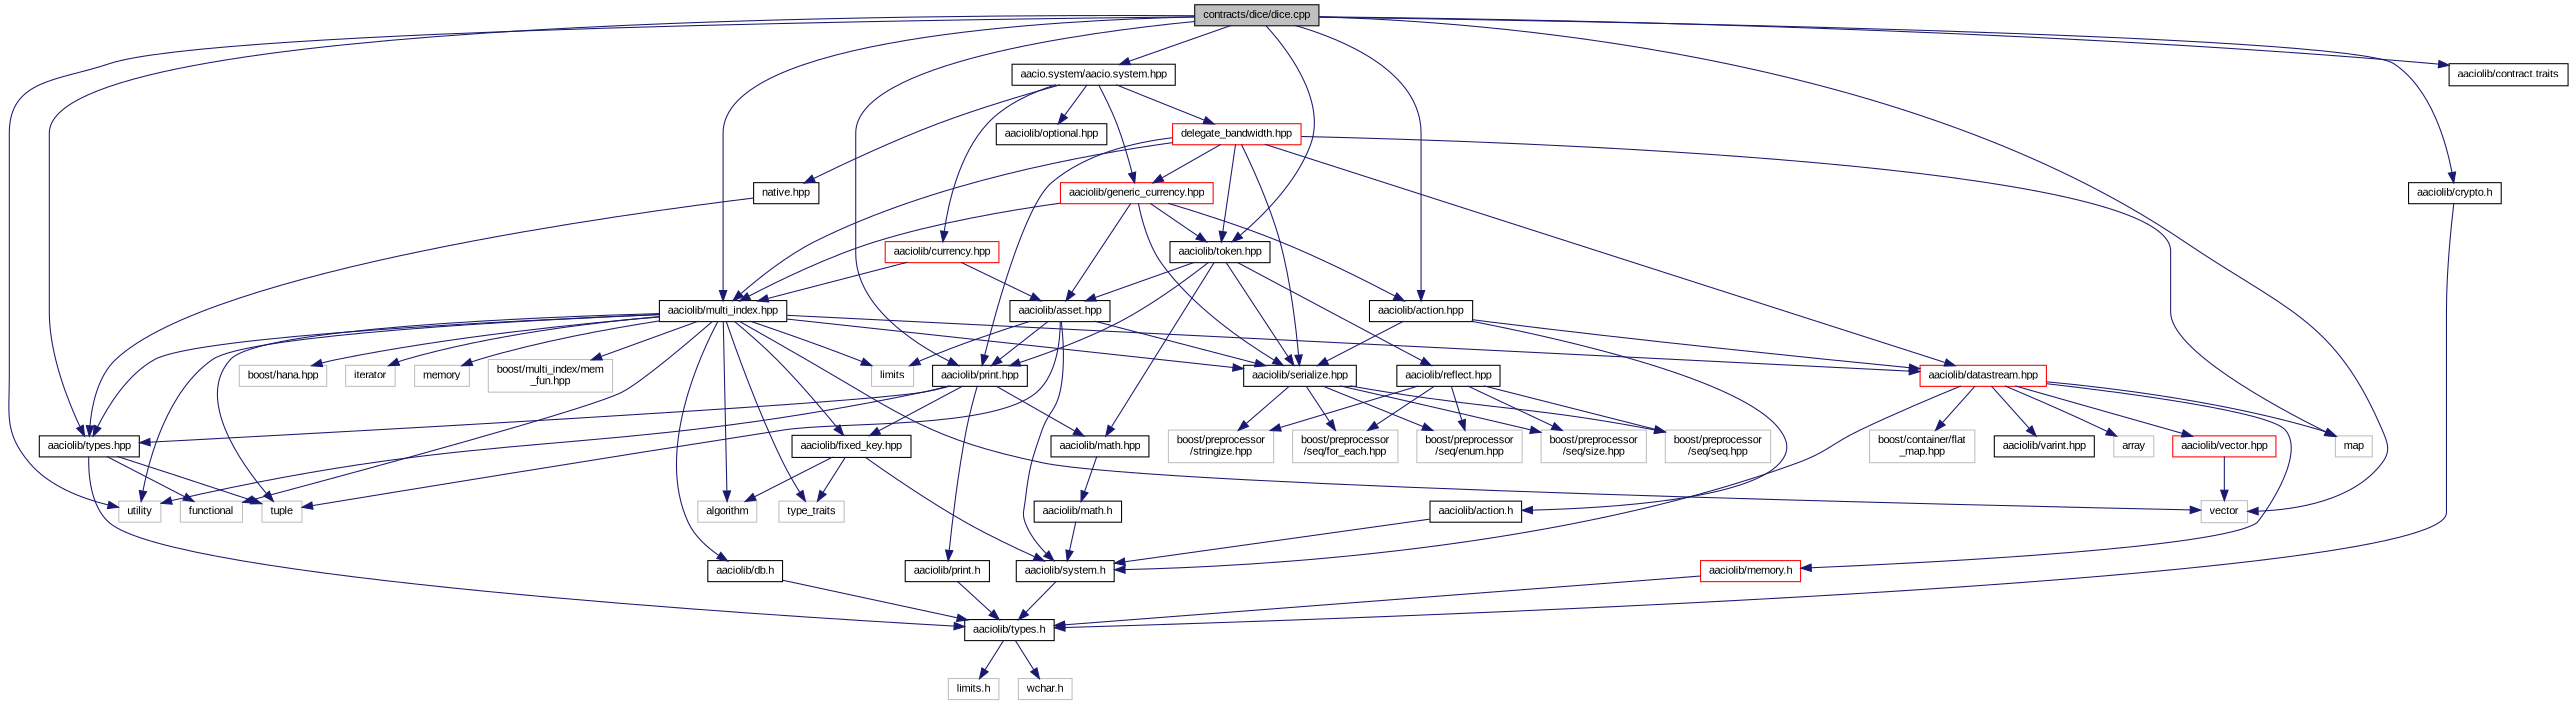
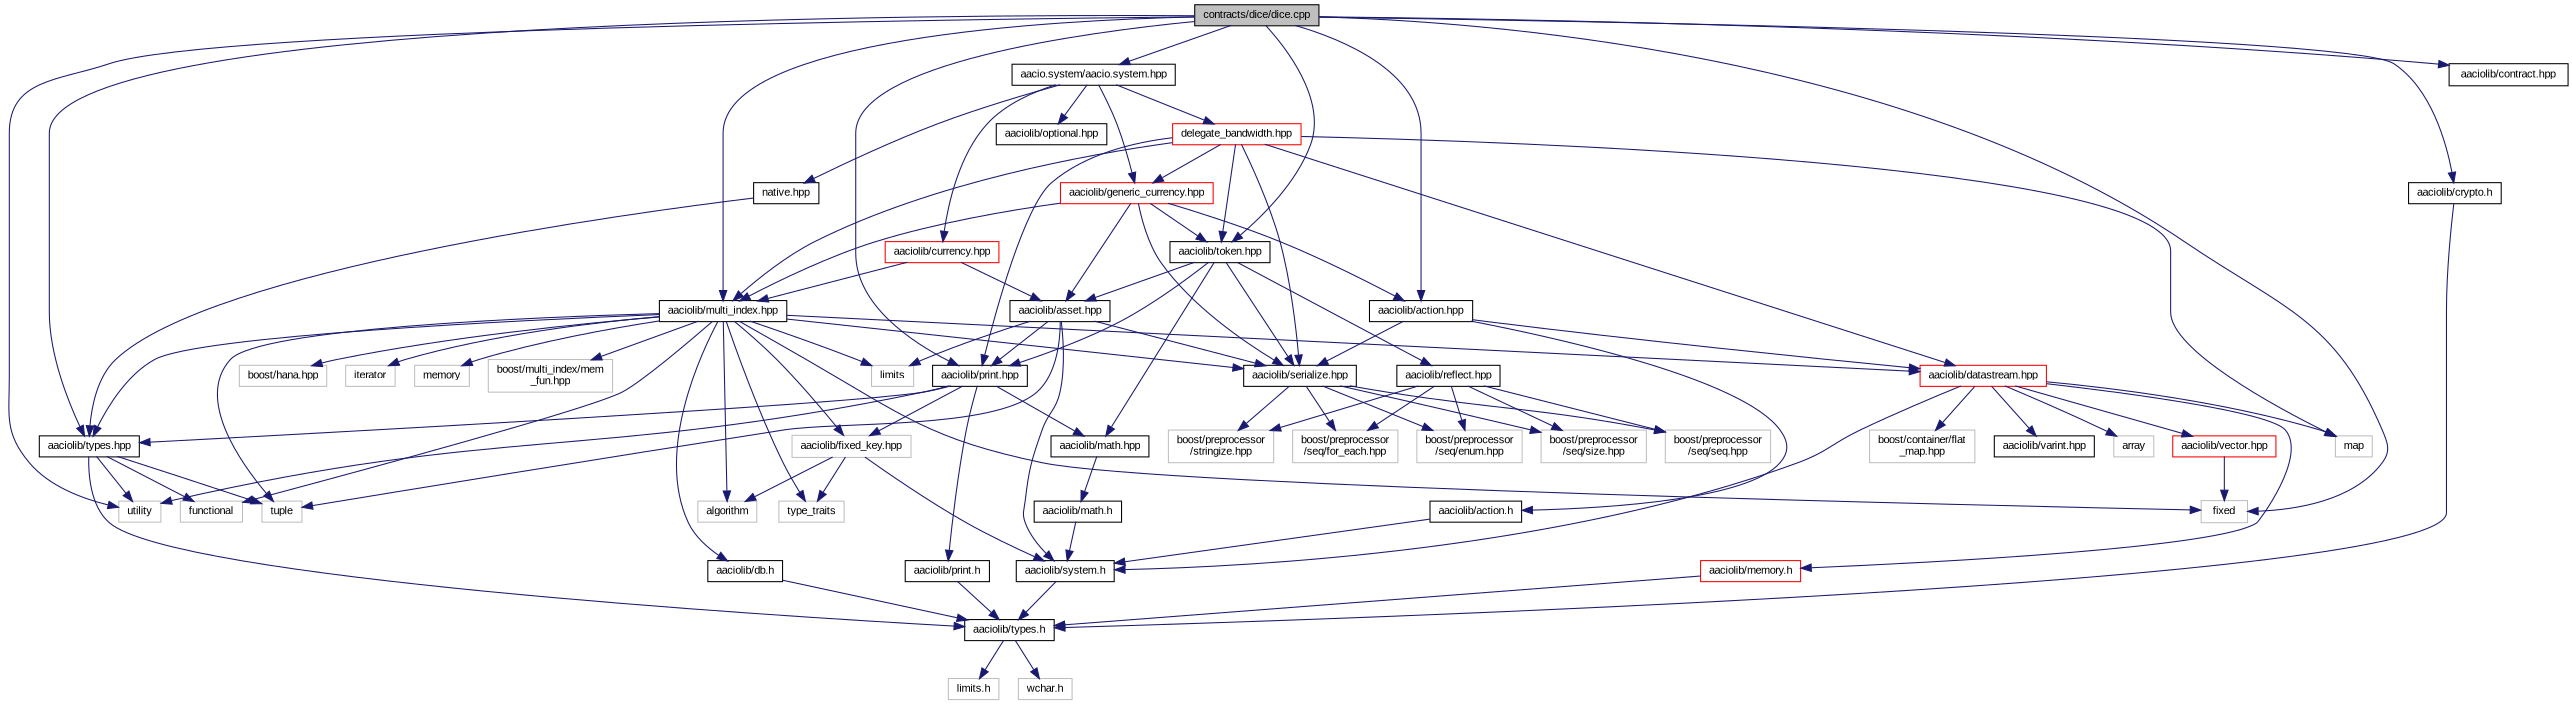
node "aaciolib/contract.traits": label "aaciolib/contract.traits" -> "aaciolib/contract.hpp"
edge "aaciolib/multi_index.hpp" -> "utility": now "aaciolib/types.hpp" -> "utility"
node "aaciolib/fixed_key.hpp": color black -> grey75
node "vector": label "vector" -> "fixed"
